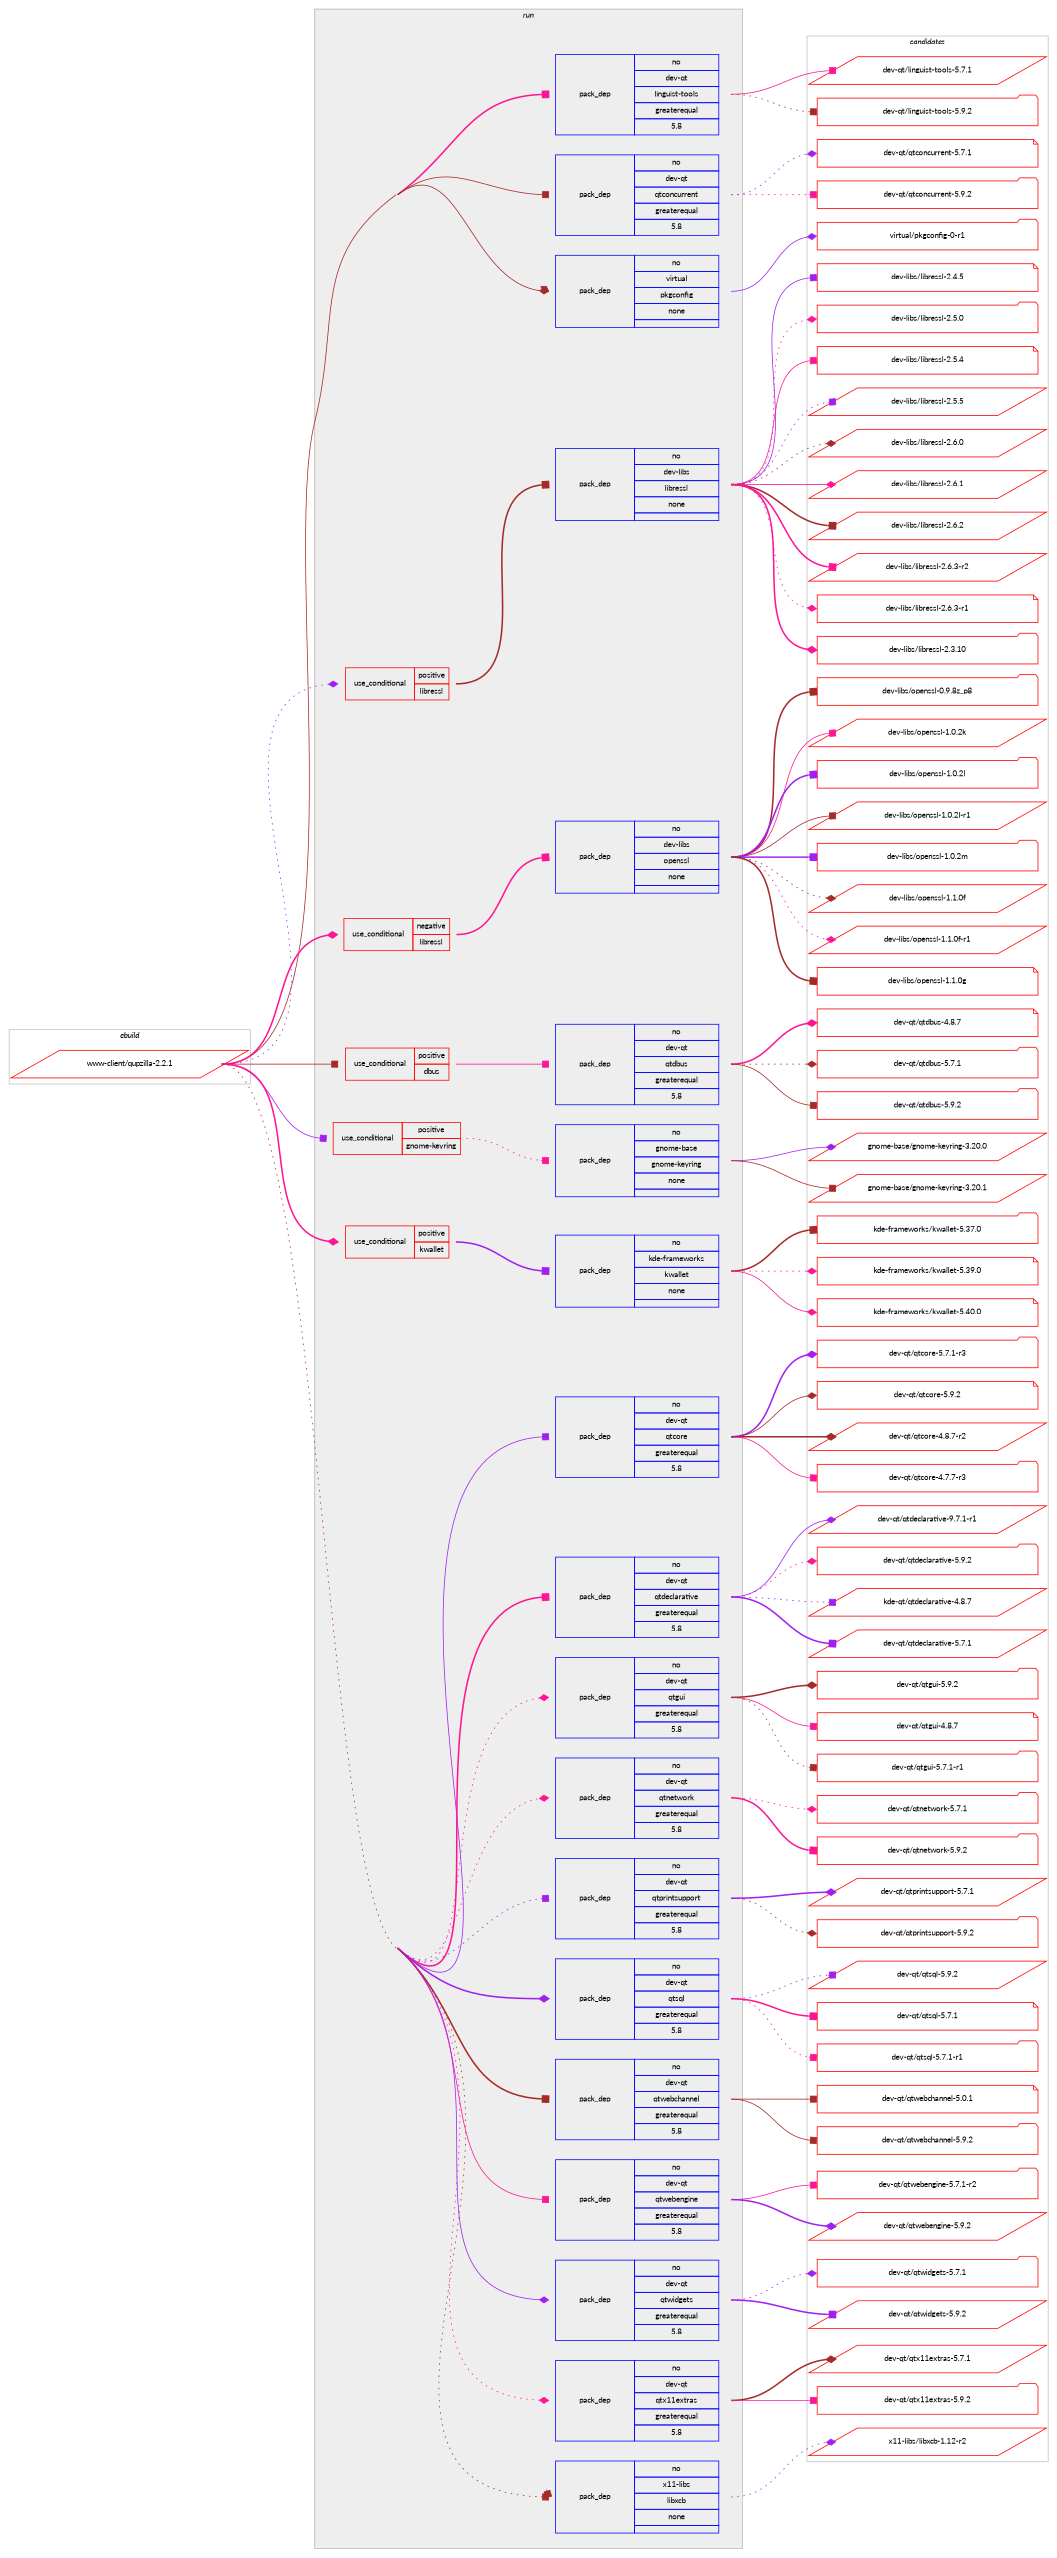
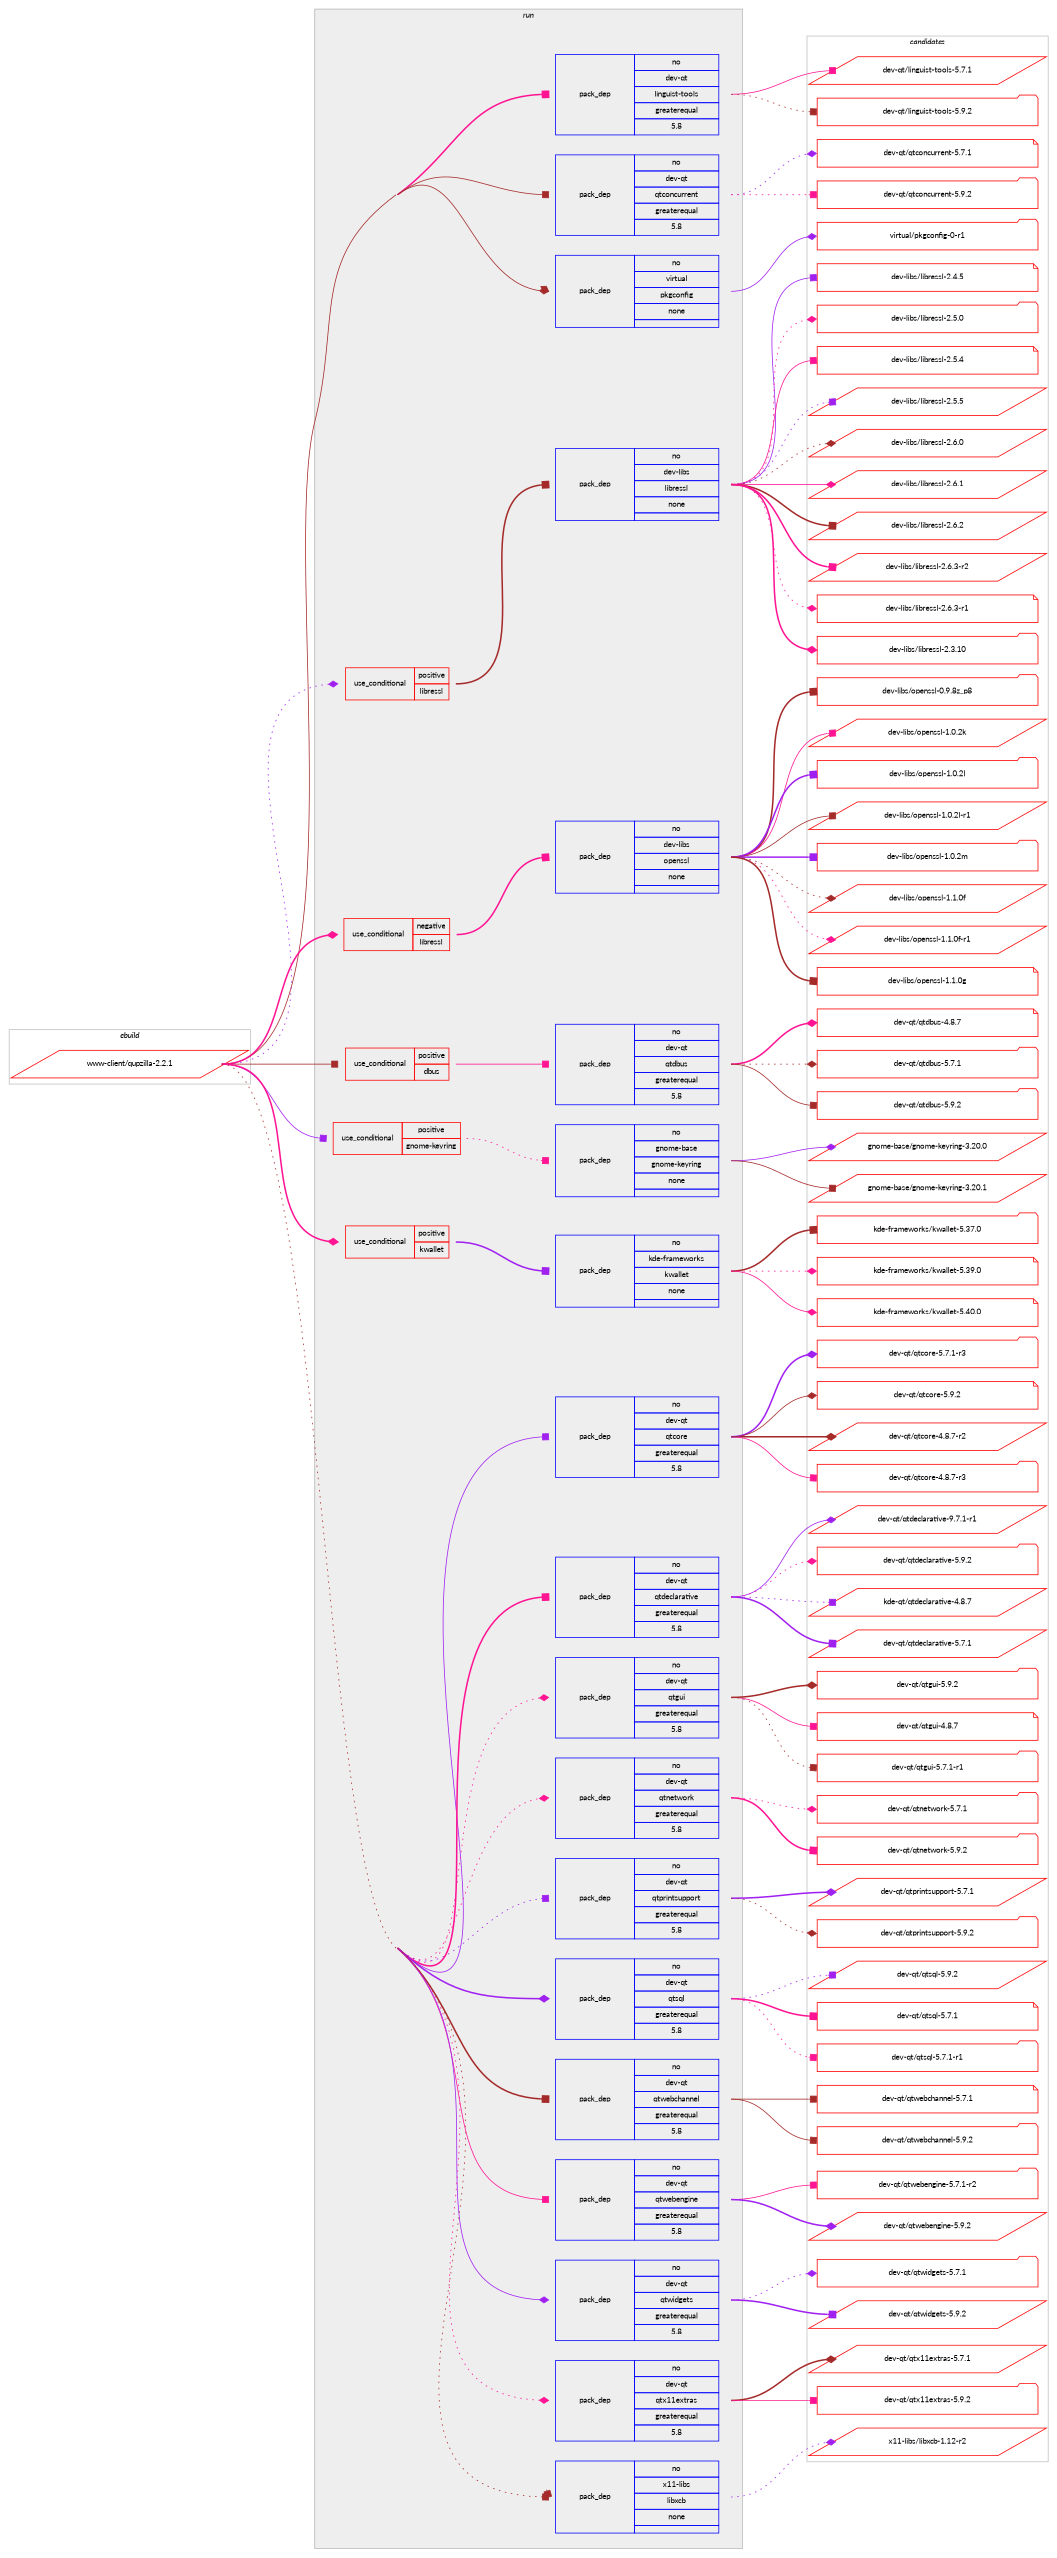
node "dev-qt/qtcore-4.7.7-r3": label "dev-qt/qtcore-4.7.7-r3" -> "dev-qt/qtcore-4.8.7-r3"
node "dev-qt/qtwebchannel-5.0.1": label "dev-qt/qtwebchannel-5.0.1" -> "dev-qt/qtwebchannel-5.7.1"
